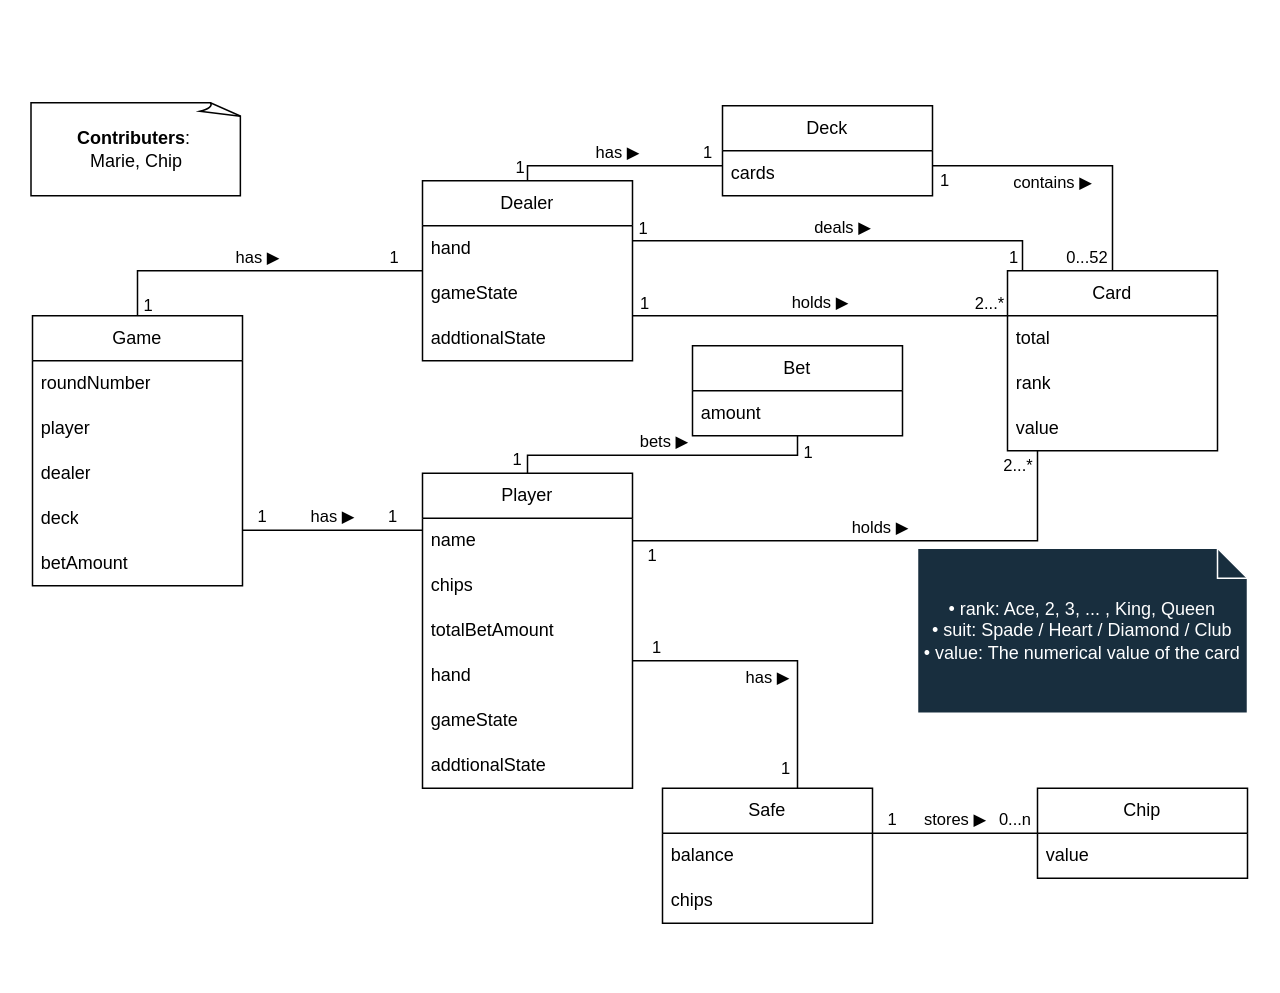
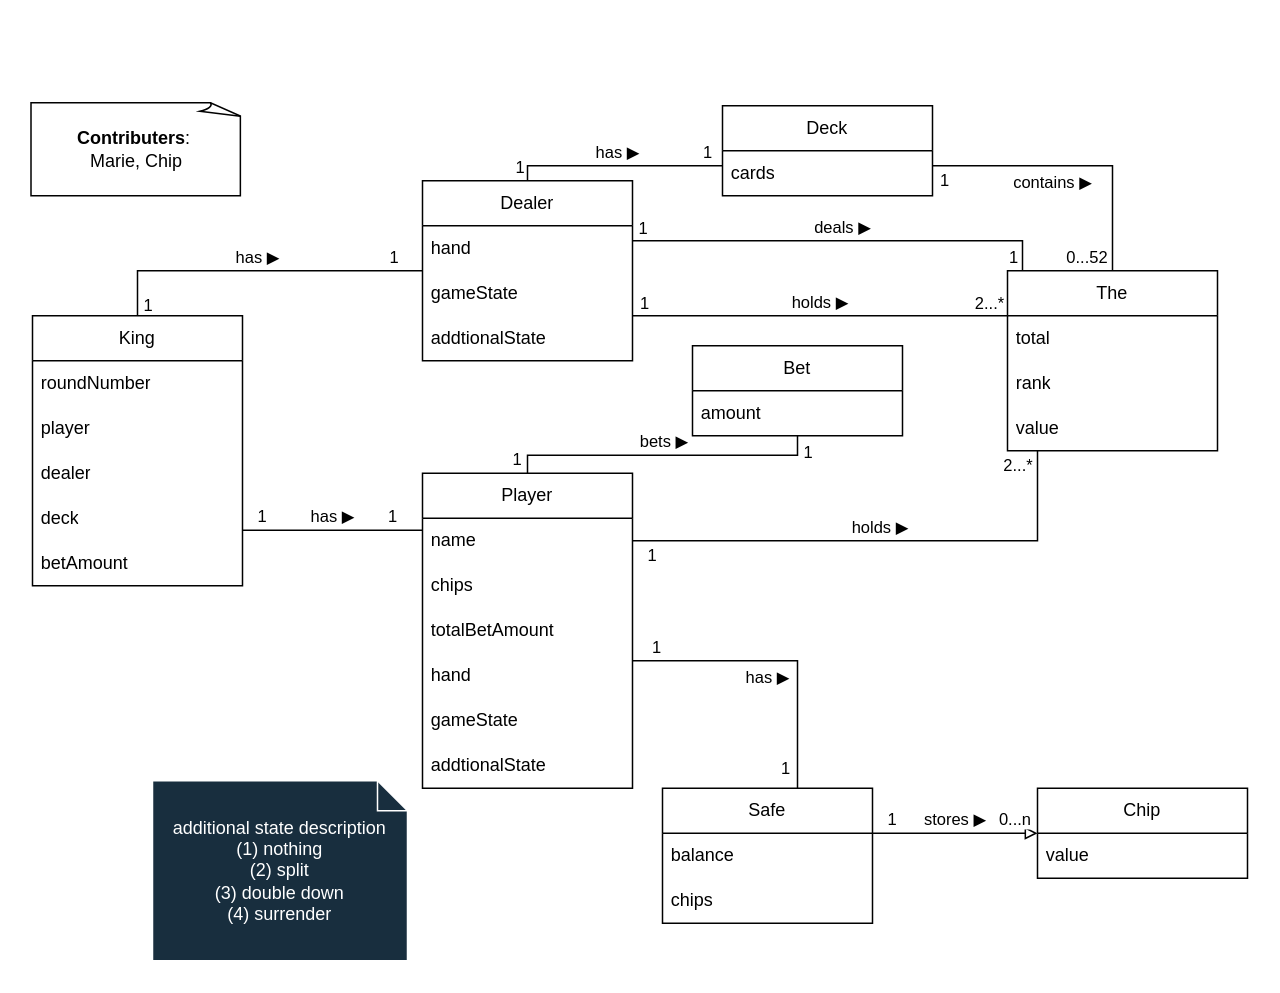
node "Card": label "Card" -> "The"
node "Game": label "Game" -> "King"
node "• rank: Ace, 2, 3, ... , King, Queen • suit: Spade / Heart / Diamond / Club • value: The numerical value of the card": removed
edge "Chip" -- "Safe": arrowhead none -> block
node "additional state description (1) nothing (2) split (3) double down (4) surrender": added
